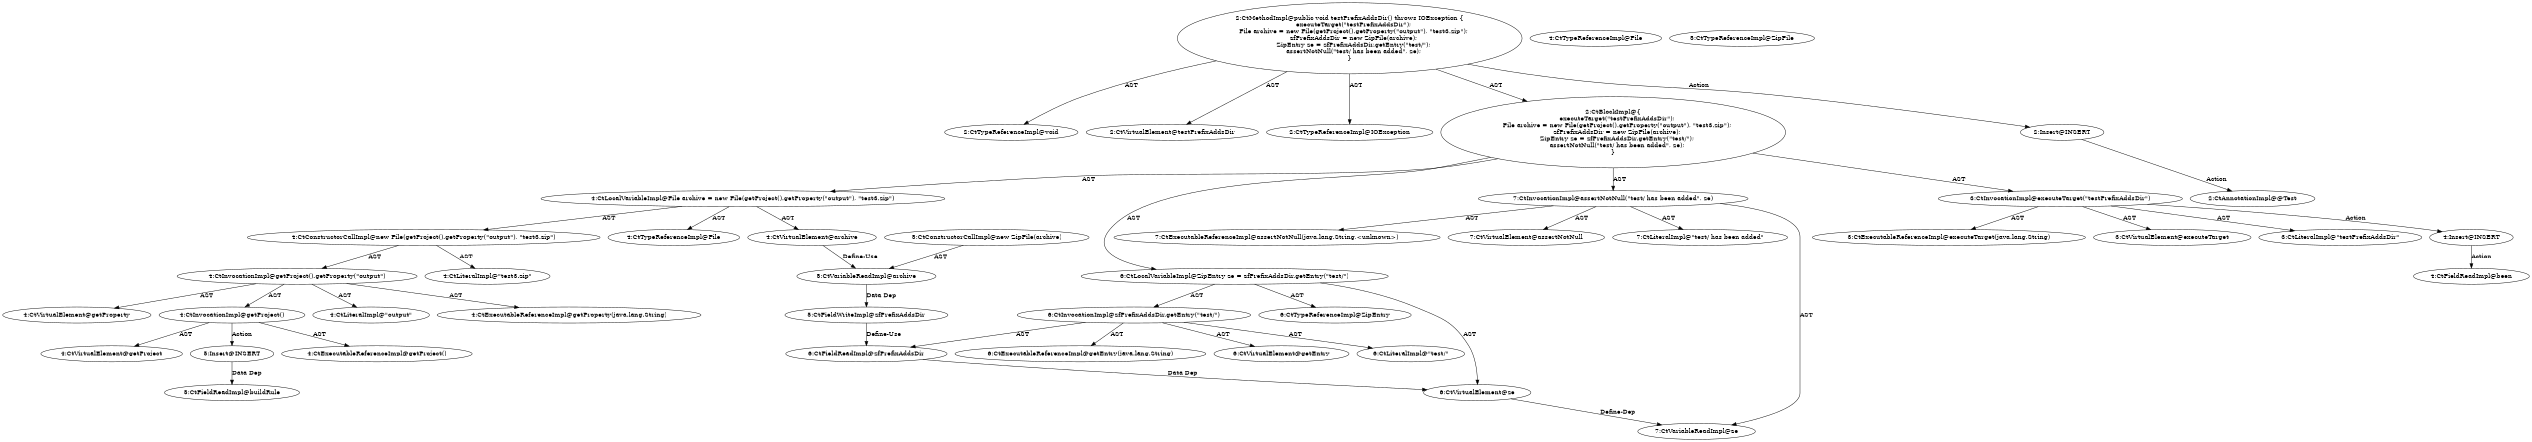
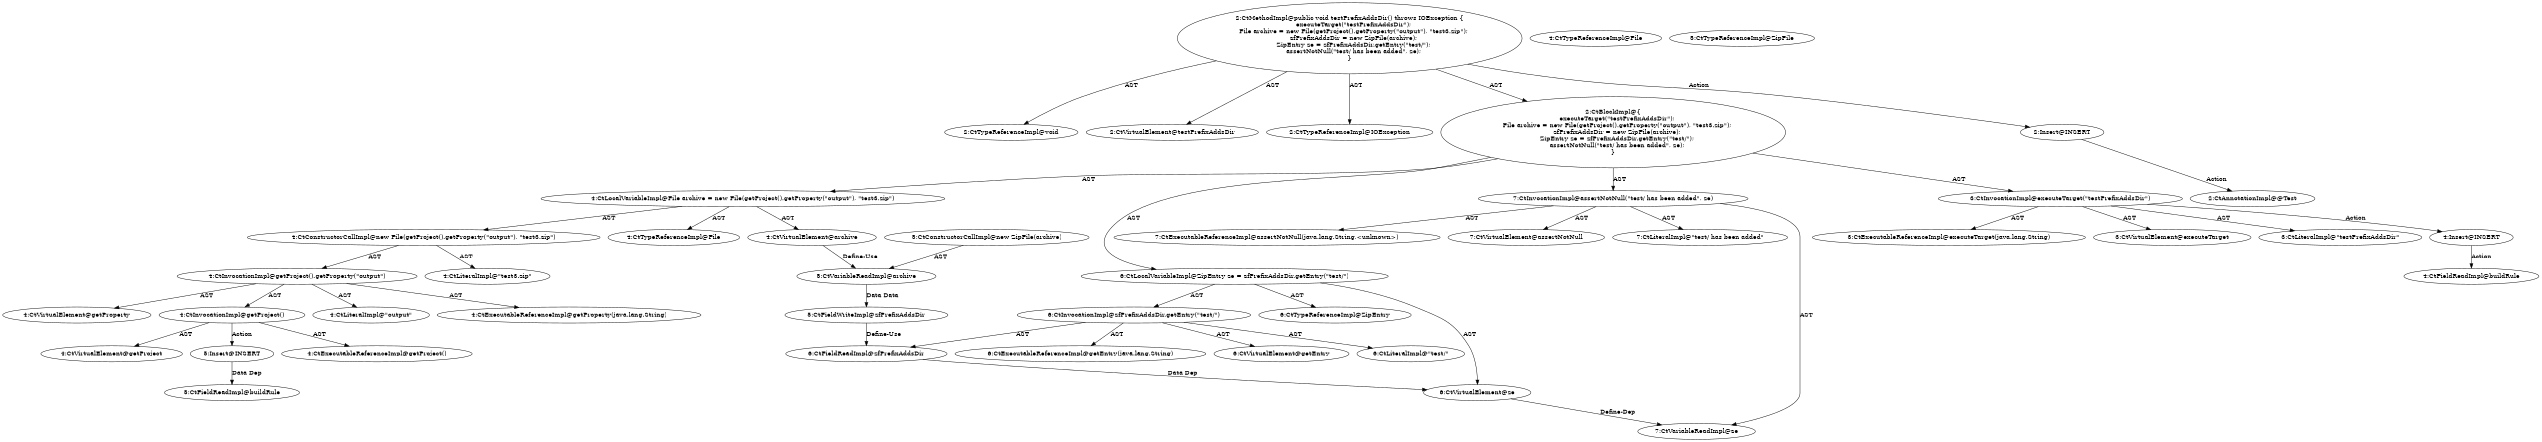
node "4:CtFieldReadImpl@been": label "4:CtFieldReadImpl@been" -> "4:CtFieldReadImpl@buildRule"
edge "5:CtVariableReadImpl@archive" -> "5:CtFieldWriteImpl@zfPrefixAddsDir": label "Data Dep" -> "Data Data"
